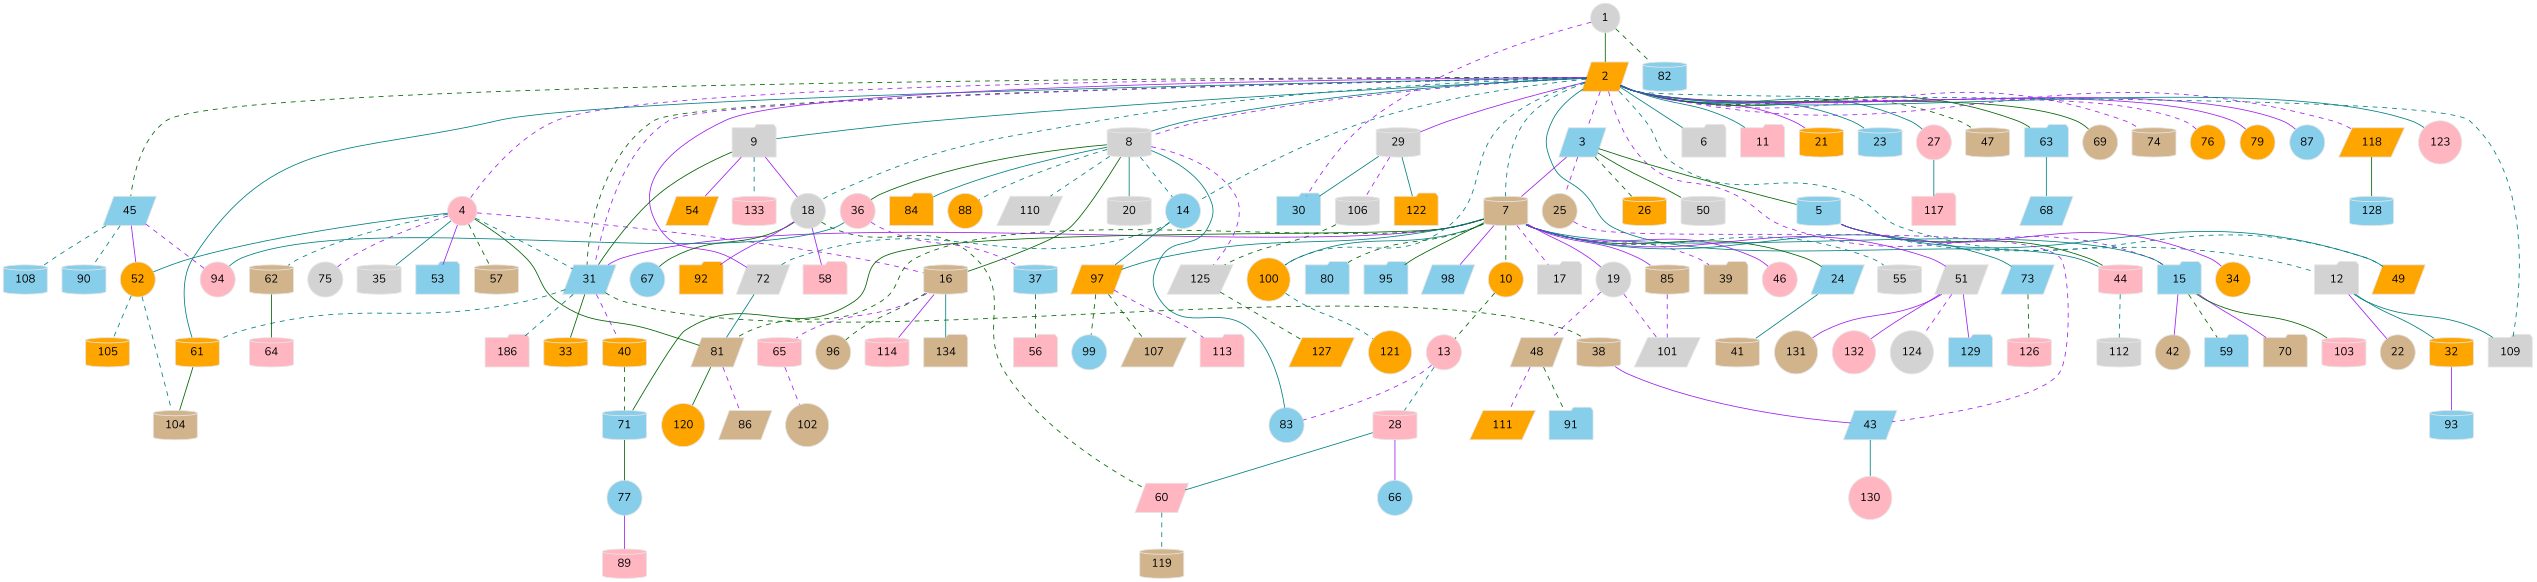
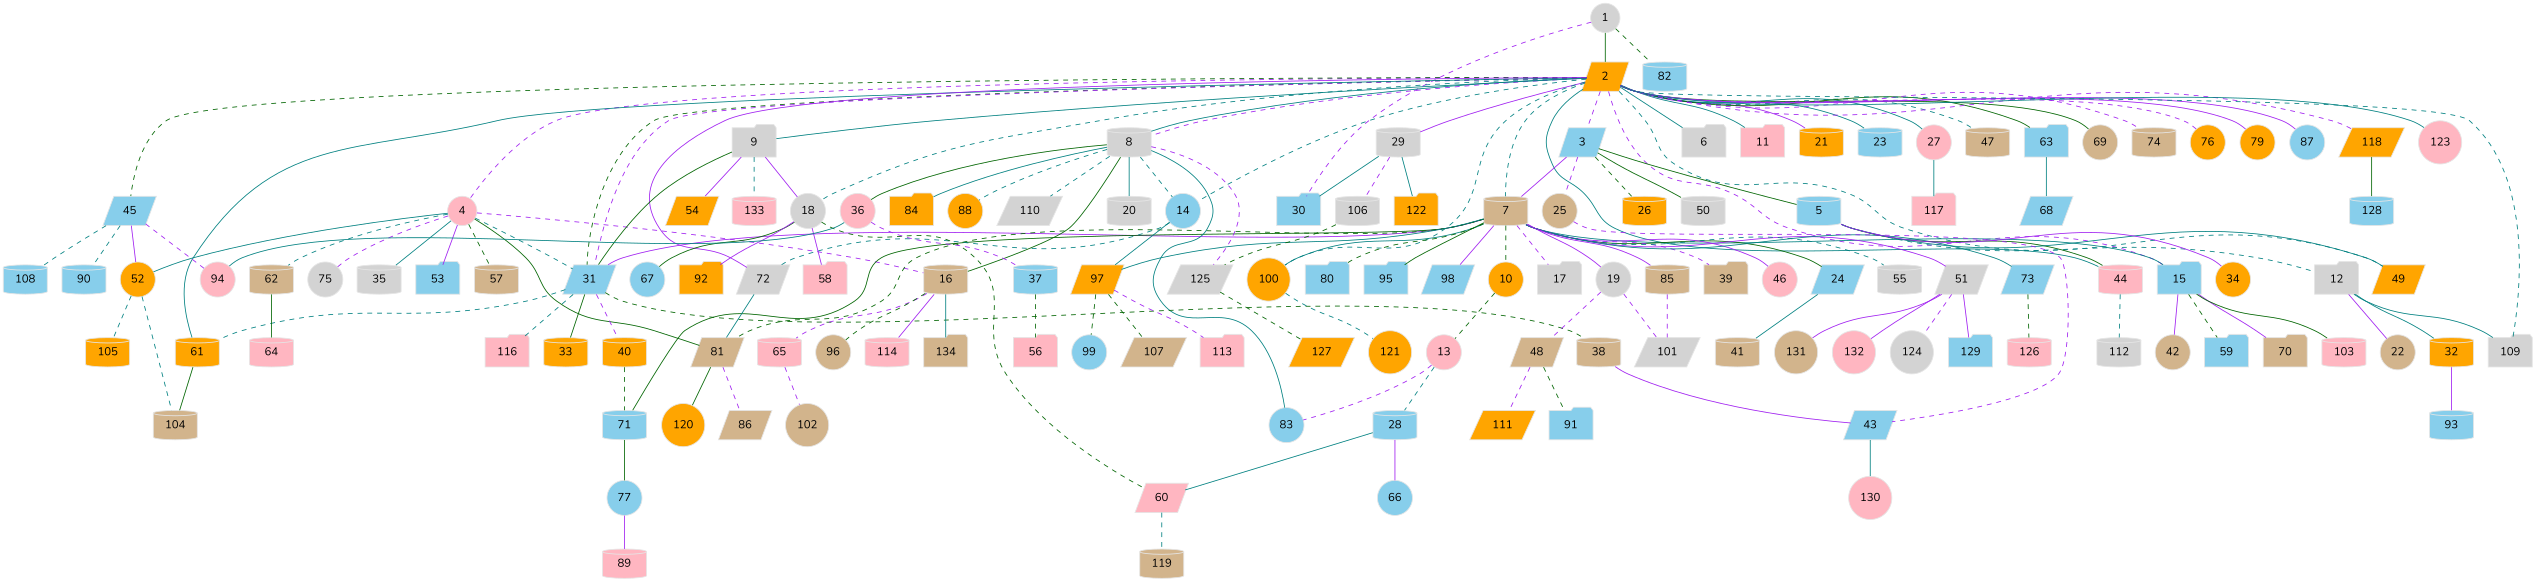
edge "2" -- "47": color darkgreen -> teal
node "186": label "186" -> "116"
node "28": fillcolor lightpink -> skyblue
